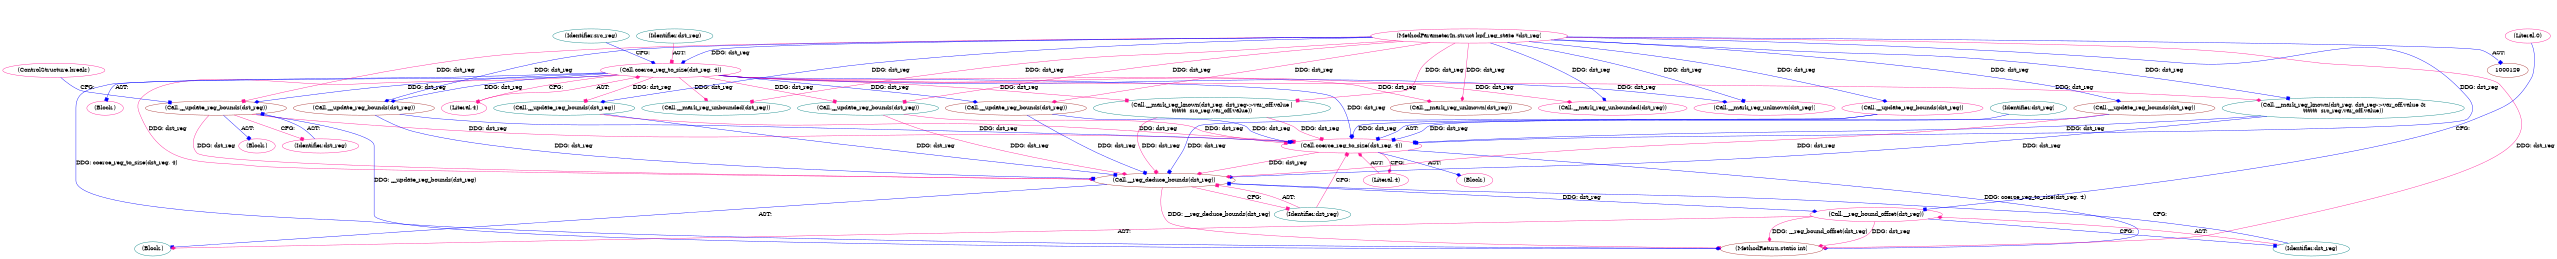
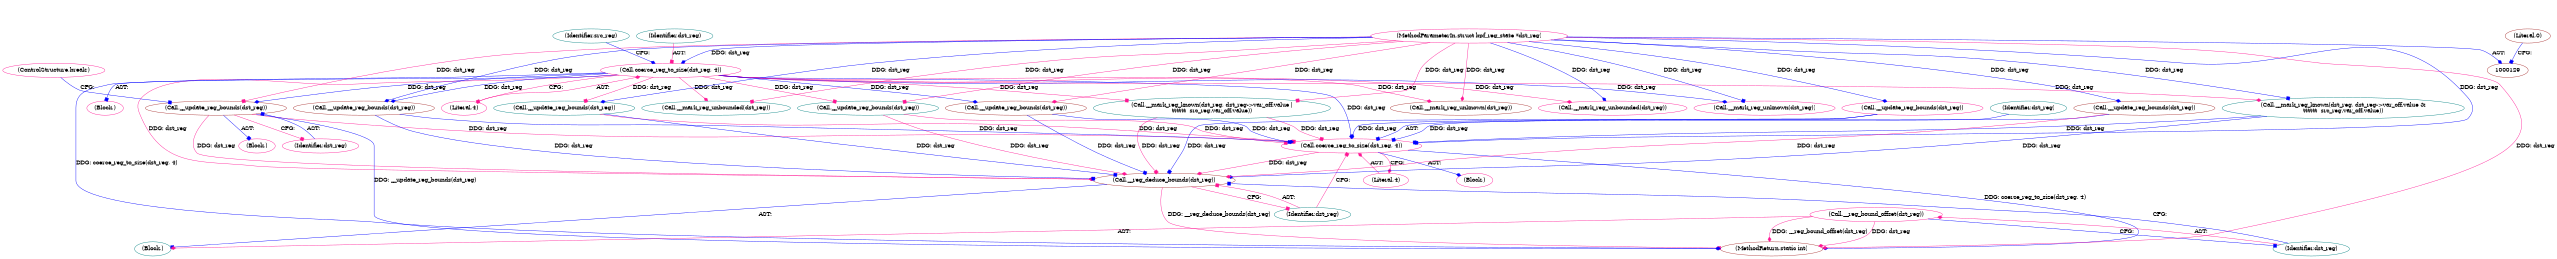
node "(Literal,0)": color deeppink -> brown
edge "(MethodParameterIn,struct bpf_reg_state *dst_reg)" -> "1000129": arrowhead box -> diamond
edge "(Literal,0)" -> "(Call,__reg_bound_offset(dst_reg))": now "(Literal,0)" -> "1000129"
edge "(Call,__reg_deduce_bounds(dst_reg))" -> "(Call,__reg_bound_offset(dst_reg))": removed, label "DDG: dst_reg"
